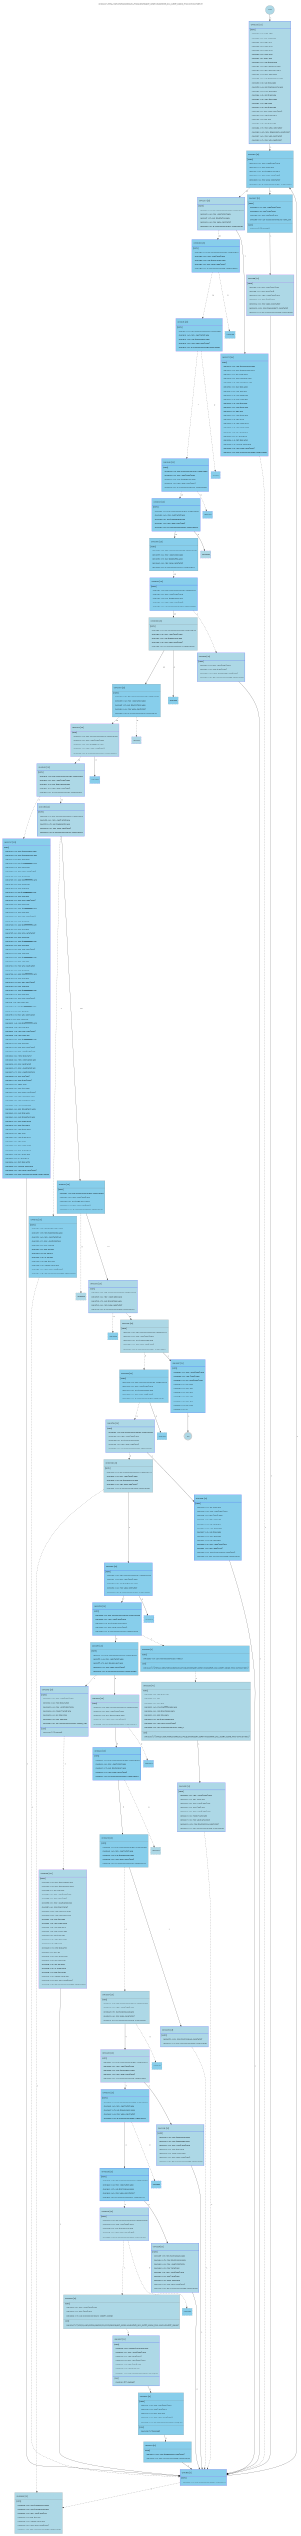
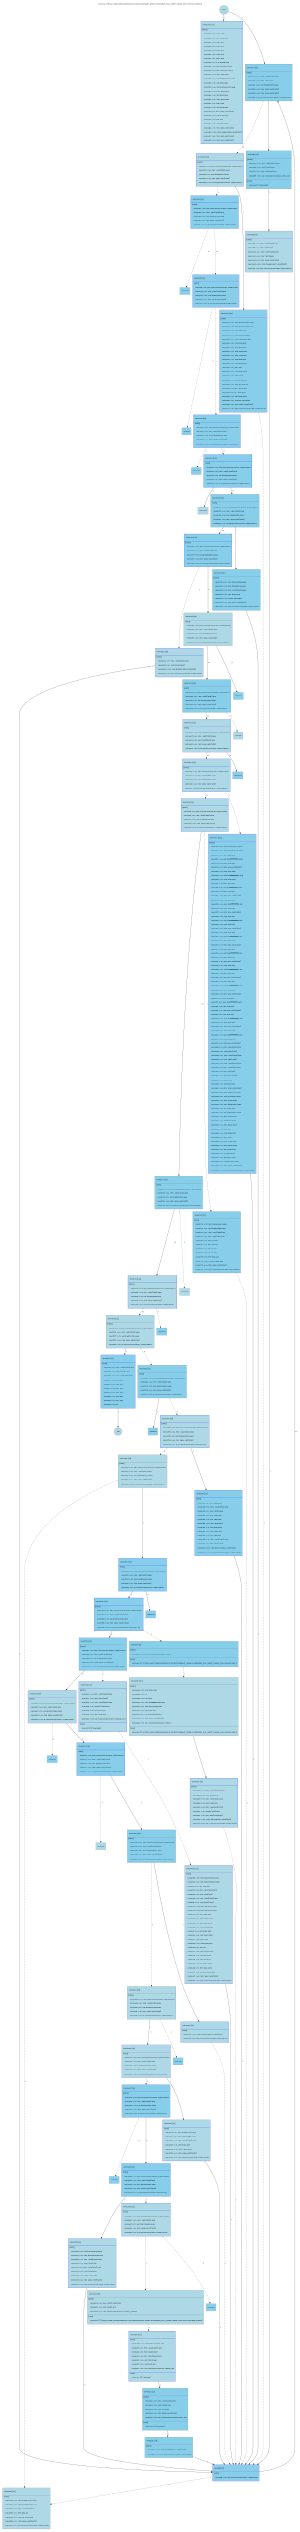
edge "0x401330 [116]" -> "0x4013a4 [32]": now "Entry" -> "0x4013a4 [32]"
node "0x401954 [30]": added
